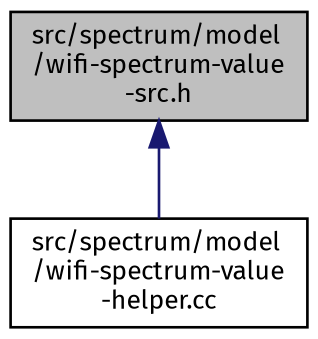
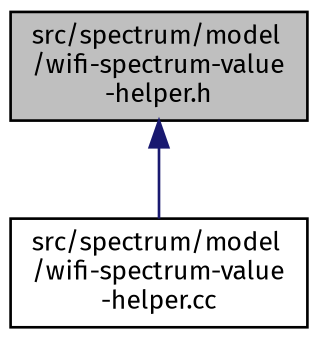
node "src/spectrum/model /wifi-spectrum-value -src.h": label "src/spectrum/model /wifi-spectrum-value -src.h" -> "src/spectrum/model /wifi-spectrum-value -helper.h"
